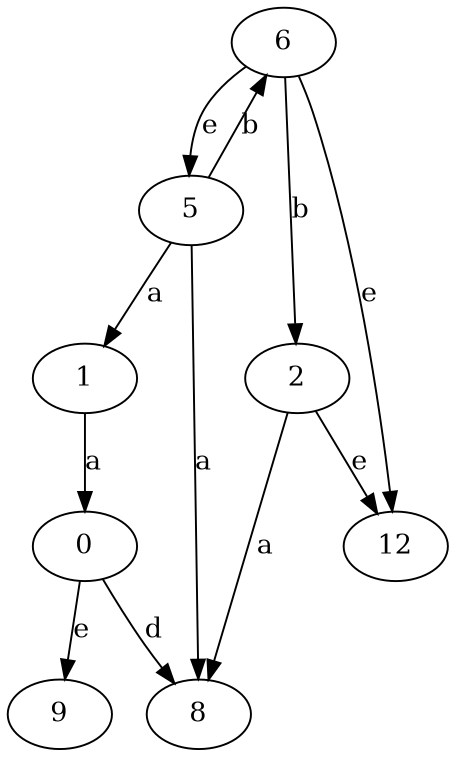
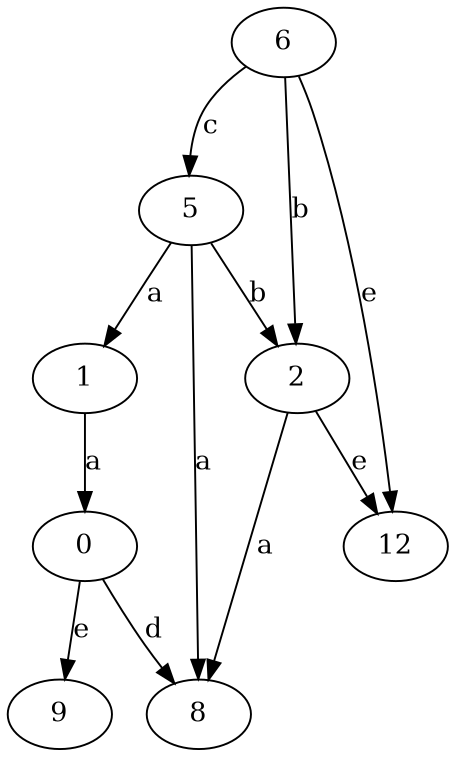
edge "6" -> "5": label "e" -> "c"
edge "5" -> "6": now "5" -> "2"
